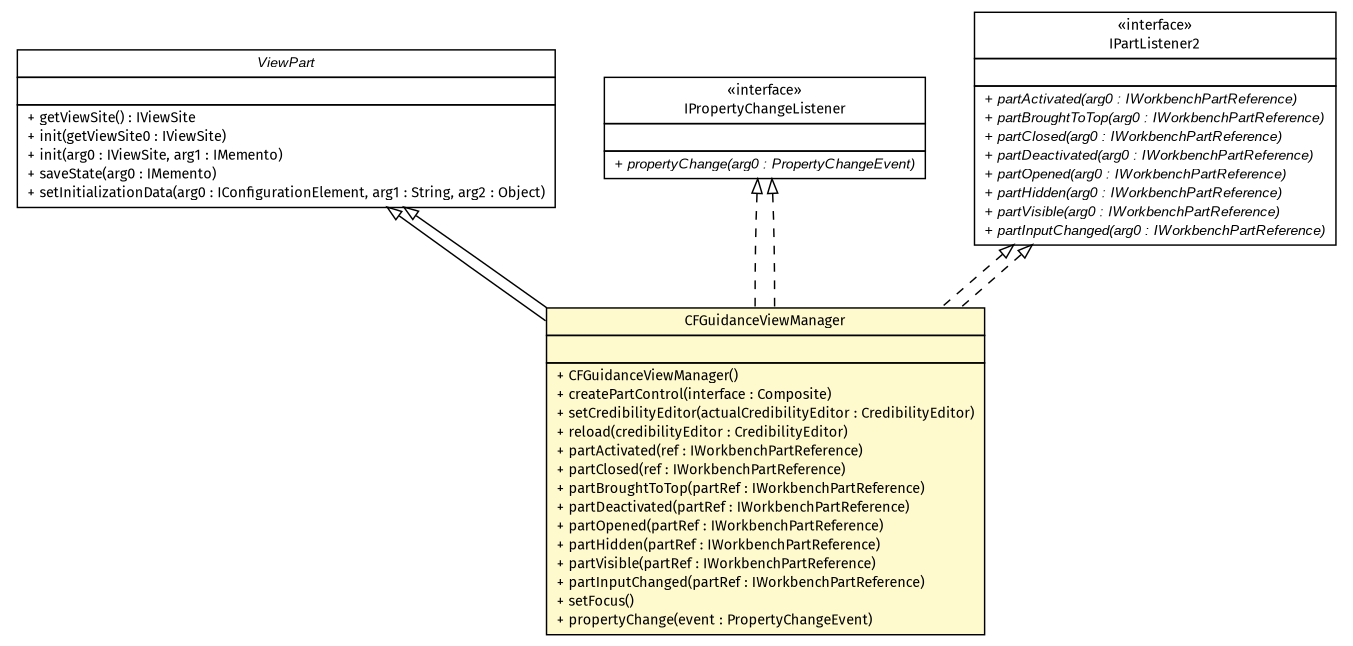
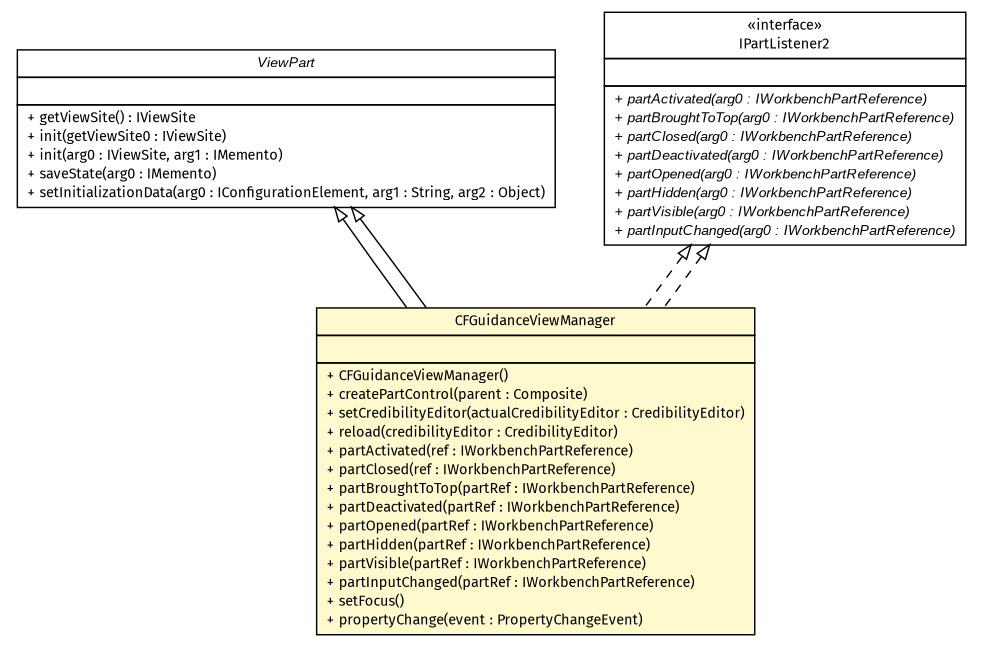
node "IPropertyChangeListener": removed
node "CFGuidanceViewManager": text "+ createPartControl(interface : Composite)" -> "+ createPartControl(parent : Composite)"
